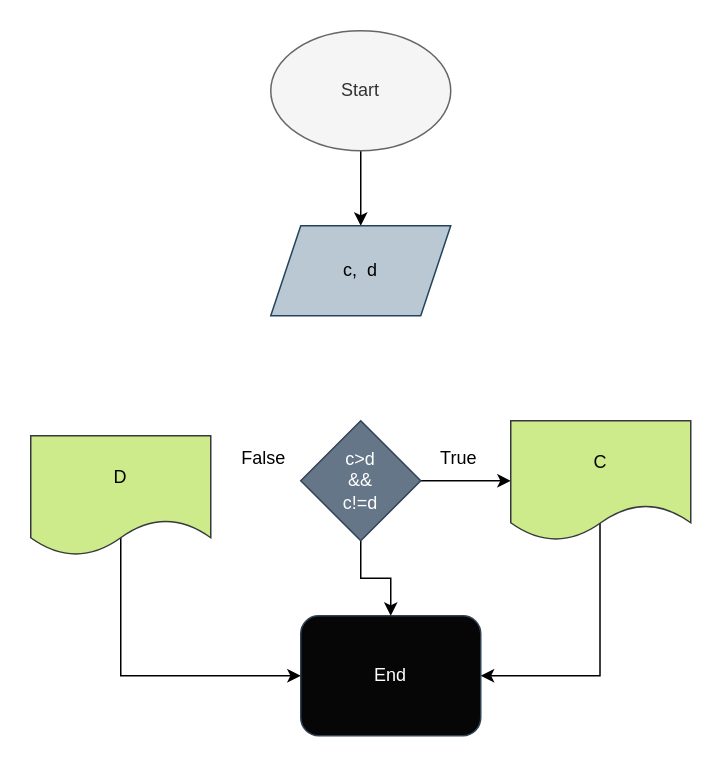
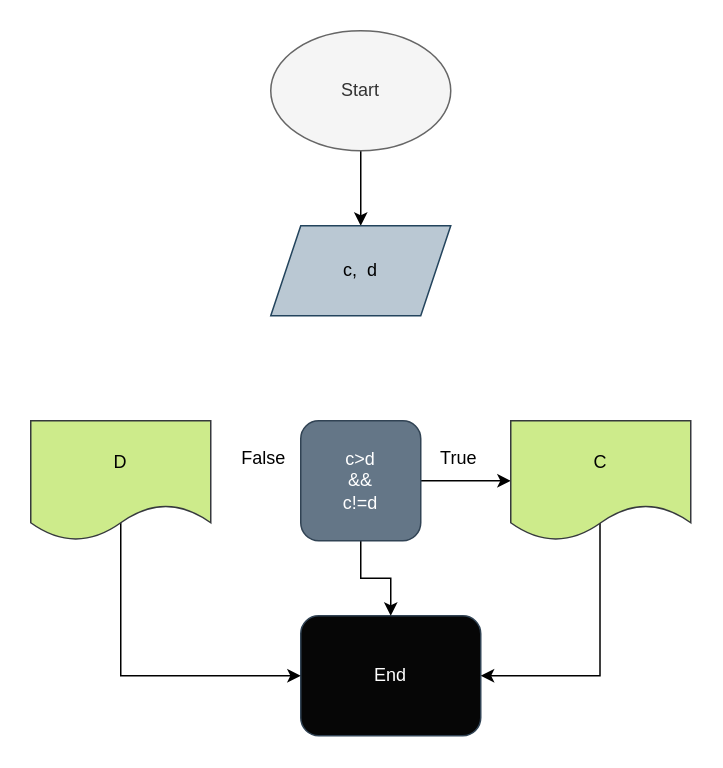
node "c>d && c!=d": shape diamond -> rounded rectangle
node "D": moved (121, 496) -> (121, 481)
